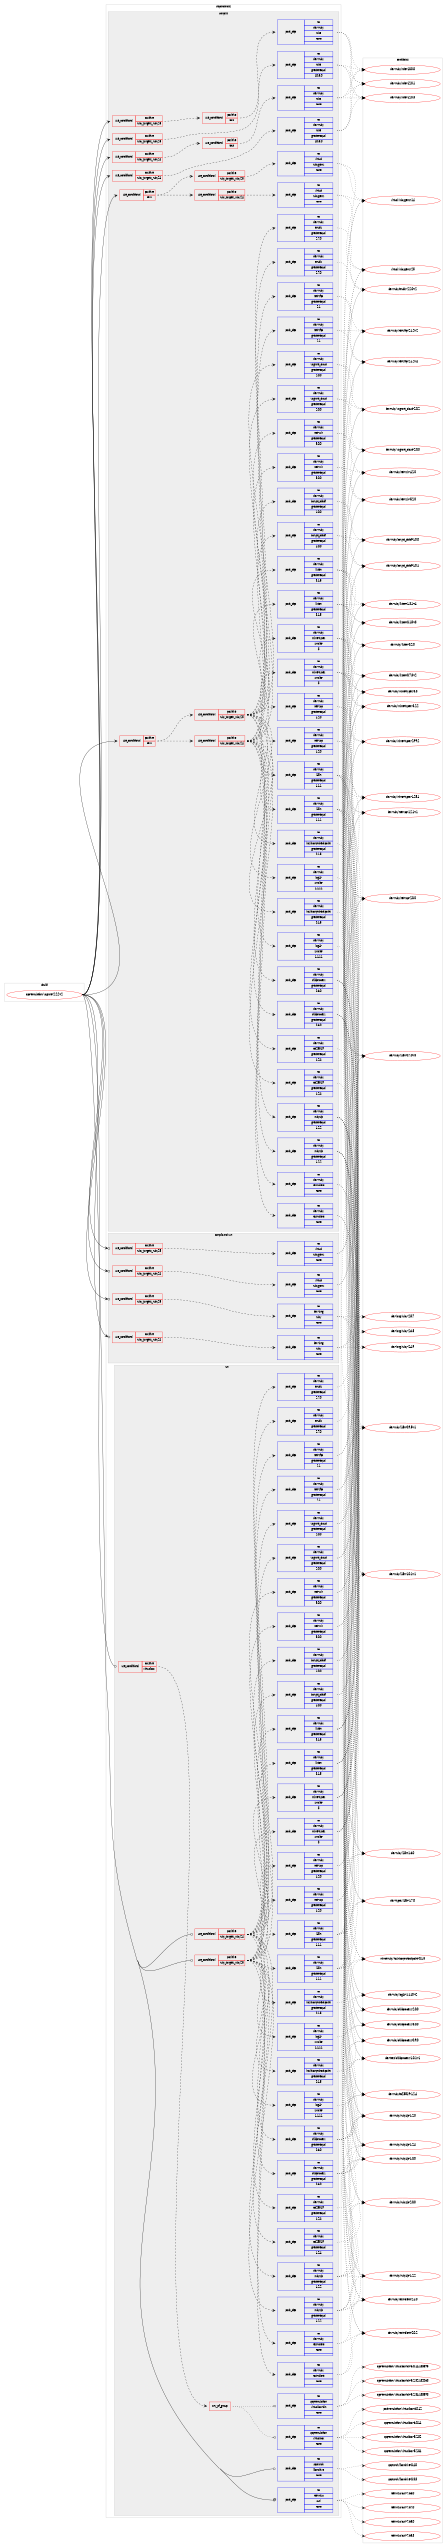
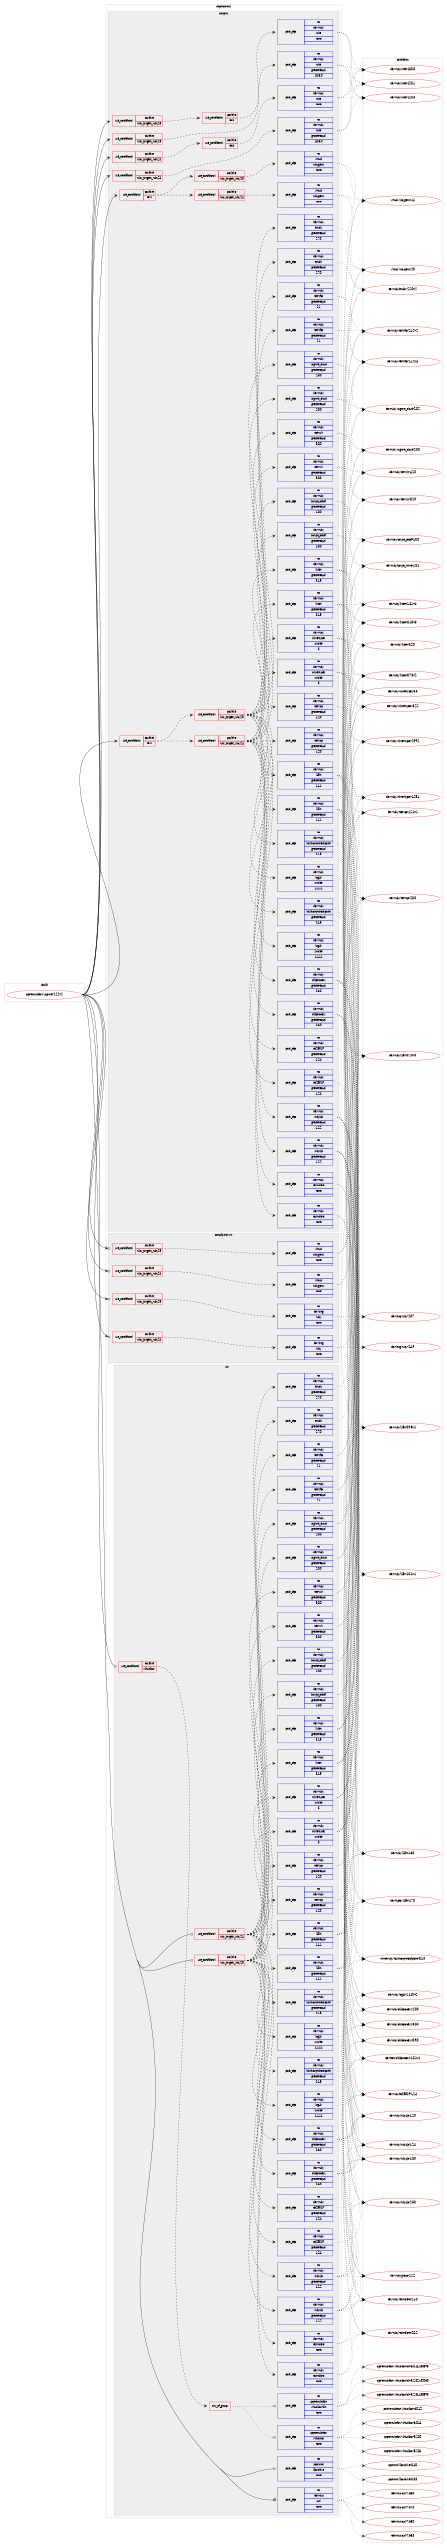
node "dev-ruby/bcrypt_pbkdf-1.0.1": label "dev-ruby/bcrypt_pbkdf-1.0.1" -> "dev-ruby/bcrypt_mime-1.0.1"
node "dev-lang/ruby-2.6.5": removed
node "dev-ruby/rubyzip-1.2.2": label "dev-ruby/rubyzip-1.2.2" -> "dev-ruby/group-1.2.2"
